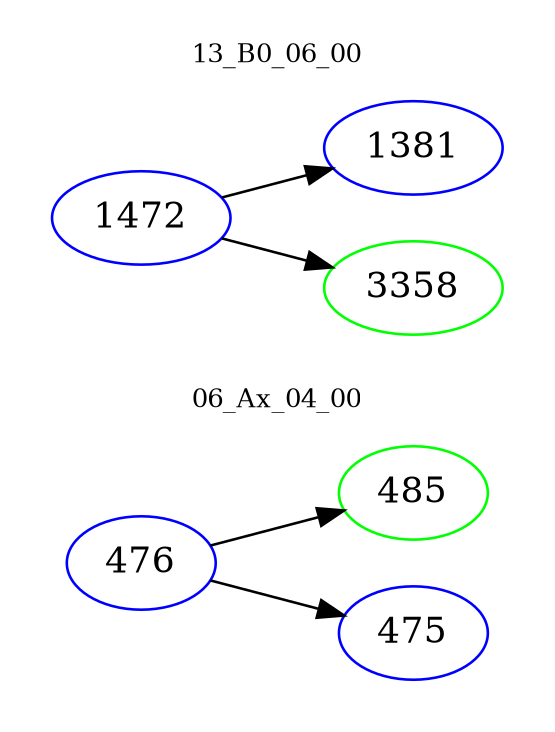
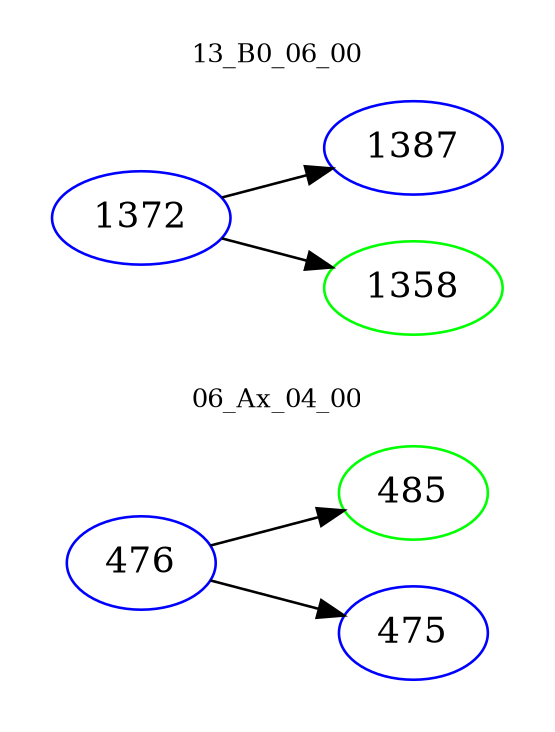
node "1381": label "1381" -> "1387"
node "1472": label "1472" -> "1372"
node "3358": label "3358" -> "1358"
